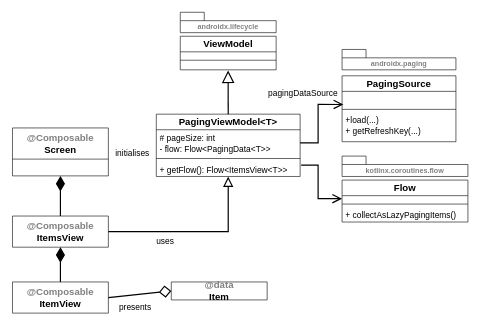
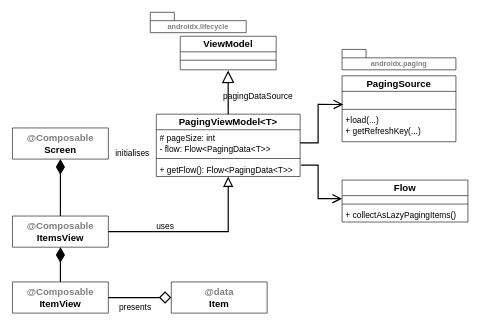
node "androidx.lifecycle": moved (228, 23) -> (198, 23)
node "pagingDataSource": moved (297, 90) -> (252, 93)
node "@Composable Screen": size 96x48 -> 96x31
node "kotlinx.coroutines.flow": removed
node "+ getFlow(): Flow<ItemsView<T>>": label "+ getFlow(): Flow<ItemsView<T>>" -> "+ getFlow(): Flow<PagingData<T>>"
node "uses": moved (165, 242) -> (165, 227)
node "@data Item": size 96x18 -> 96x31
